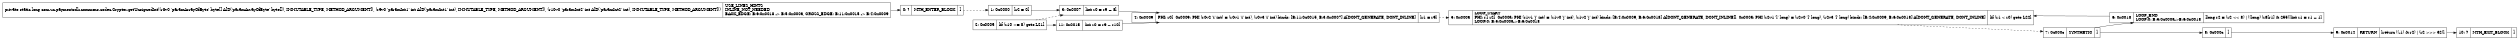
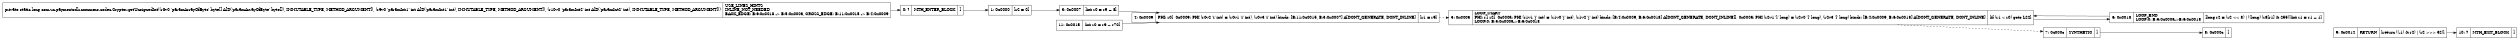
edge "0: ?" -> "1: 0x0000": style dashed -> solid
node "2: 0x0005": removed
node "11: 0x0015": text "lint r0 = r9 + r10l" -> "lint r0 = r9 + r70l"
edge "7: 0x000c" -> "6: 0x0018": now "5: 0x000a" -> "6: 0x0018"
edge "8: 0x000c" -> "9: 0x0014": removed
